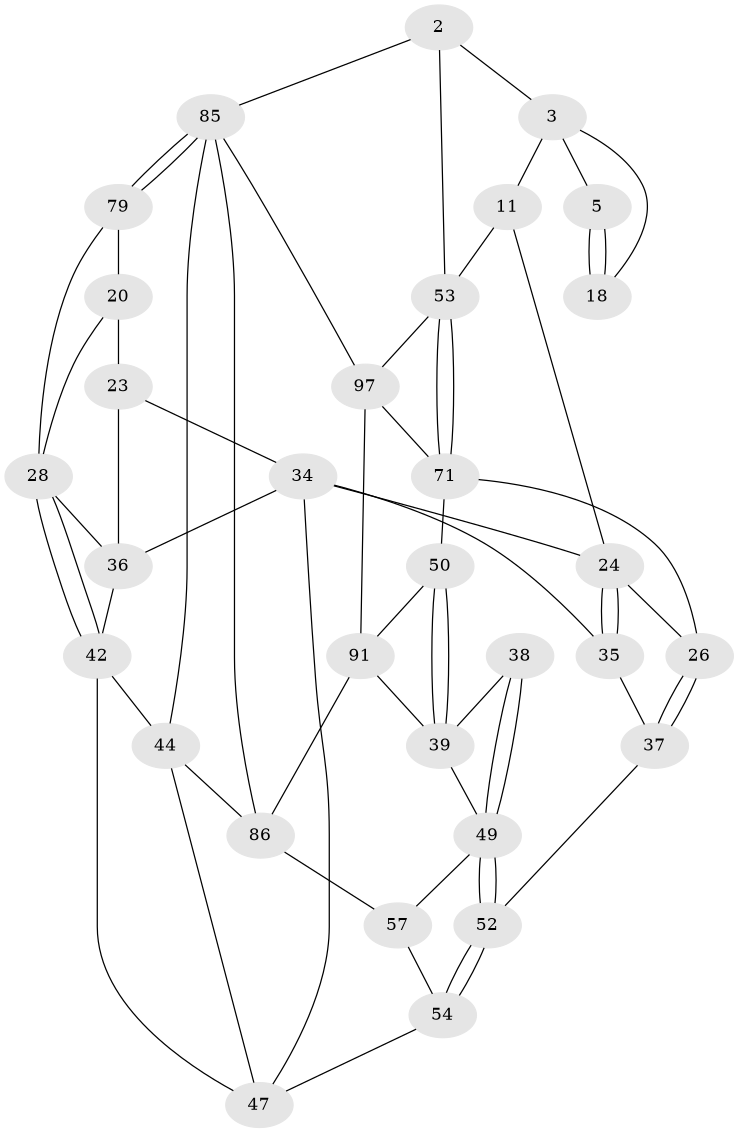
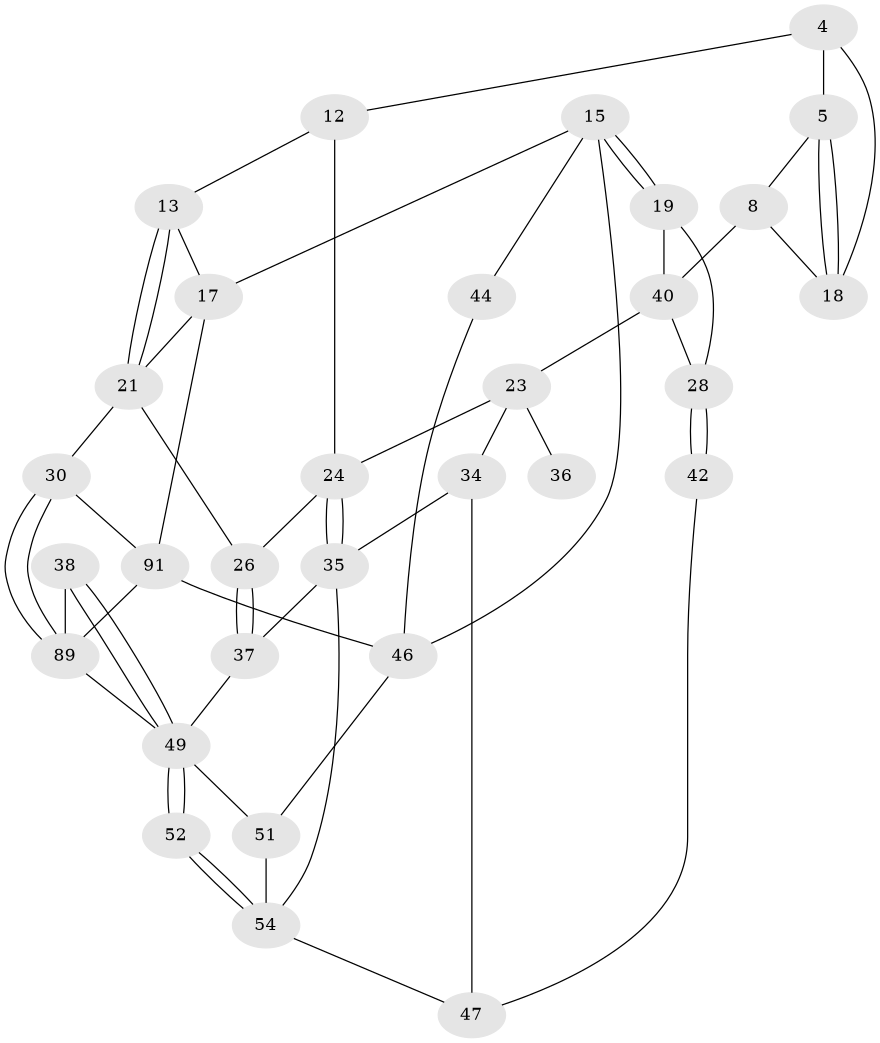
node "2": removed
node "85": label "85" -> "15"
node "3": label "3" -> "4"
node "79": label "79" -> "19"
node "11": label "11" -> "12"
node "8": added
node "20": label "20" -> "40"
node "53": label "53" -> "13"
node "97": label "97" -> "17"
node "71": label "71" -> "21"
edge "34" -- "24": now "23" -- "24"
edge "28" -- "36": removed
edge "34" -- "36": removed
node "50": label "50" -> "30"
edge "36" -- "42": removed
edge "42" -- "44": removed
node "39": label "39" -> "89"
edge "35" -- "54": added
node "86": label "86" -> "46"
edge "37" -- "52": now "37" -- "49"
edge "44" -- "47": removed
node "57": label "57" -> "51"
